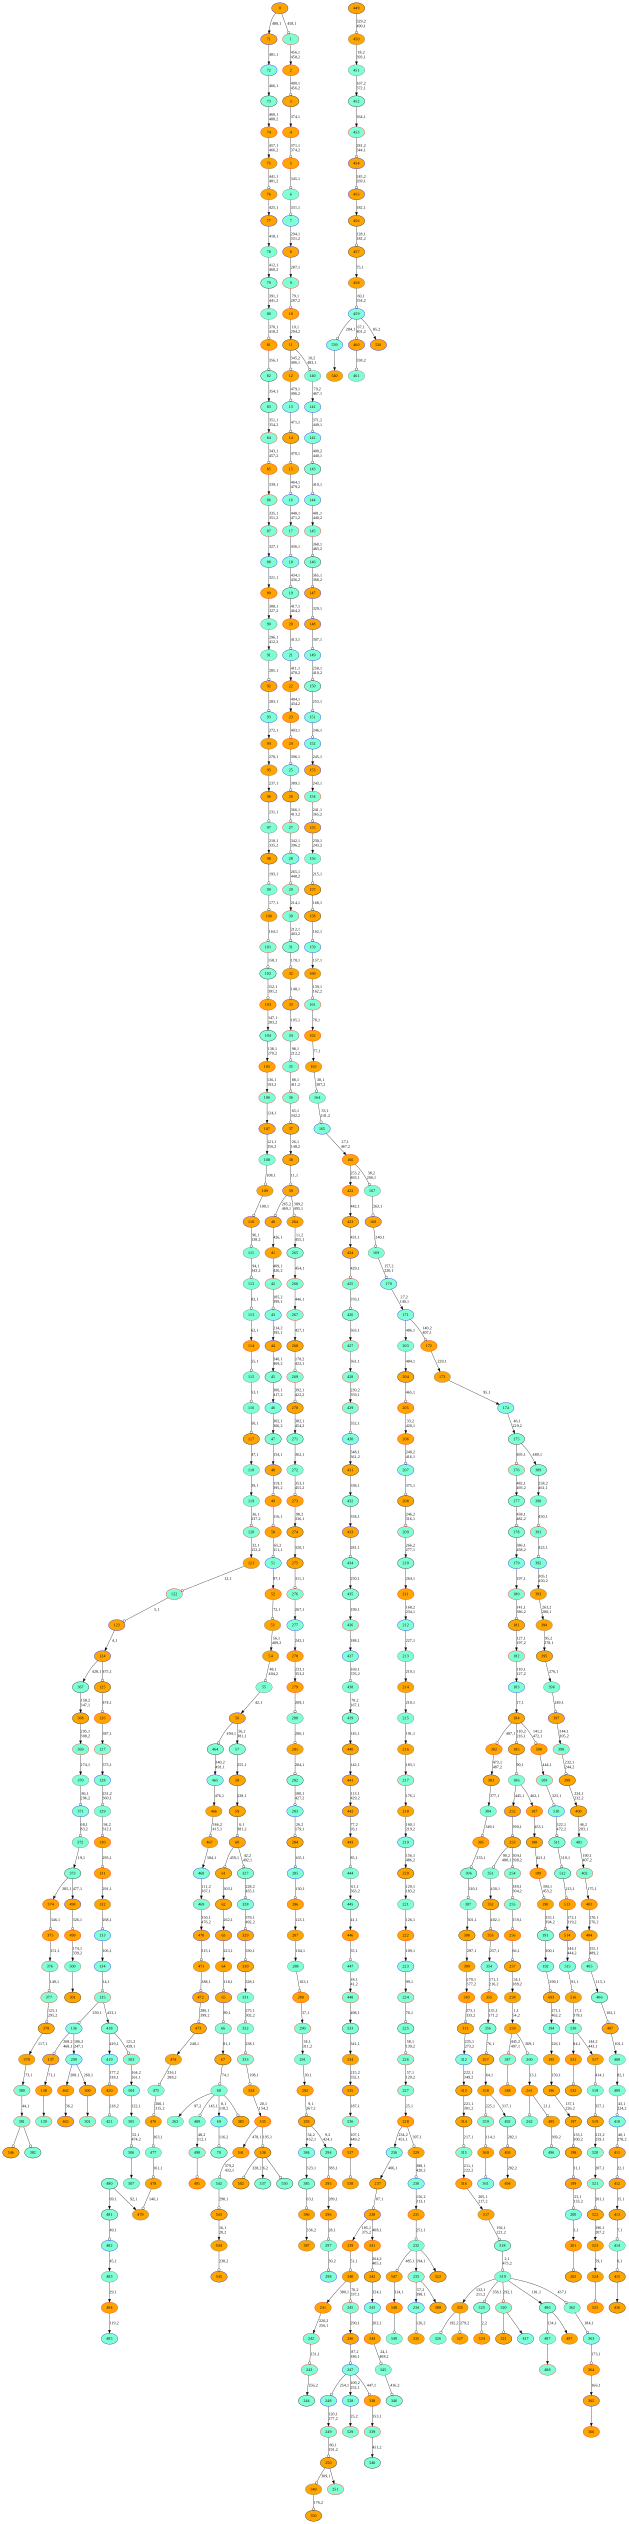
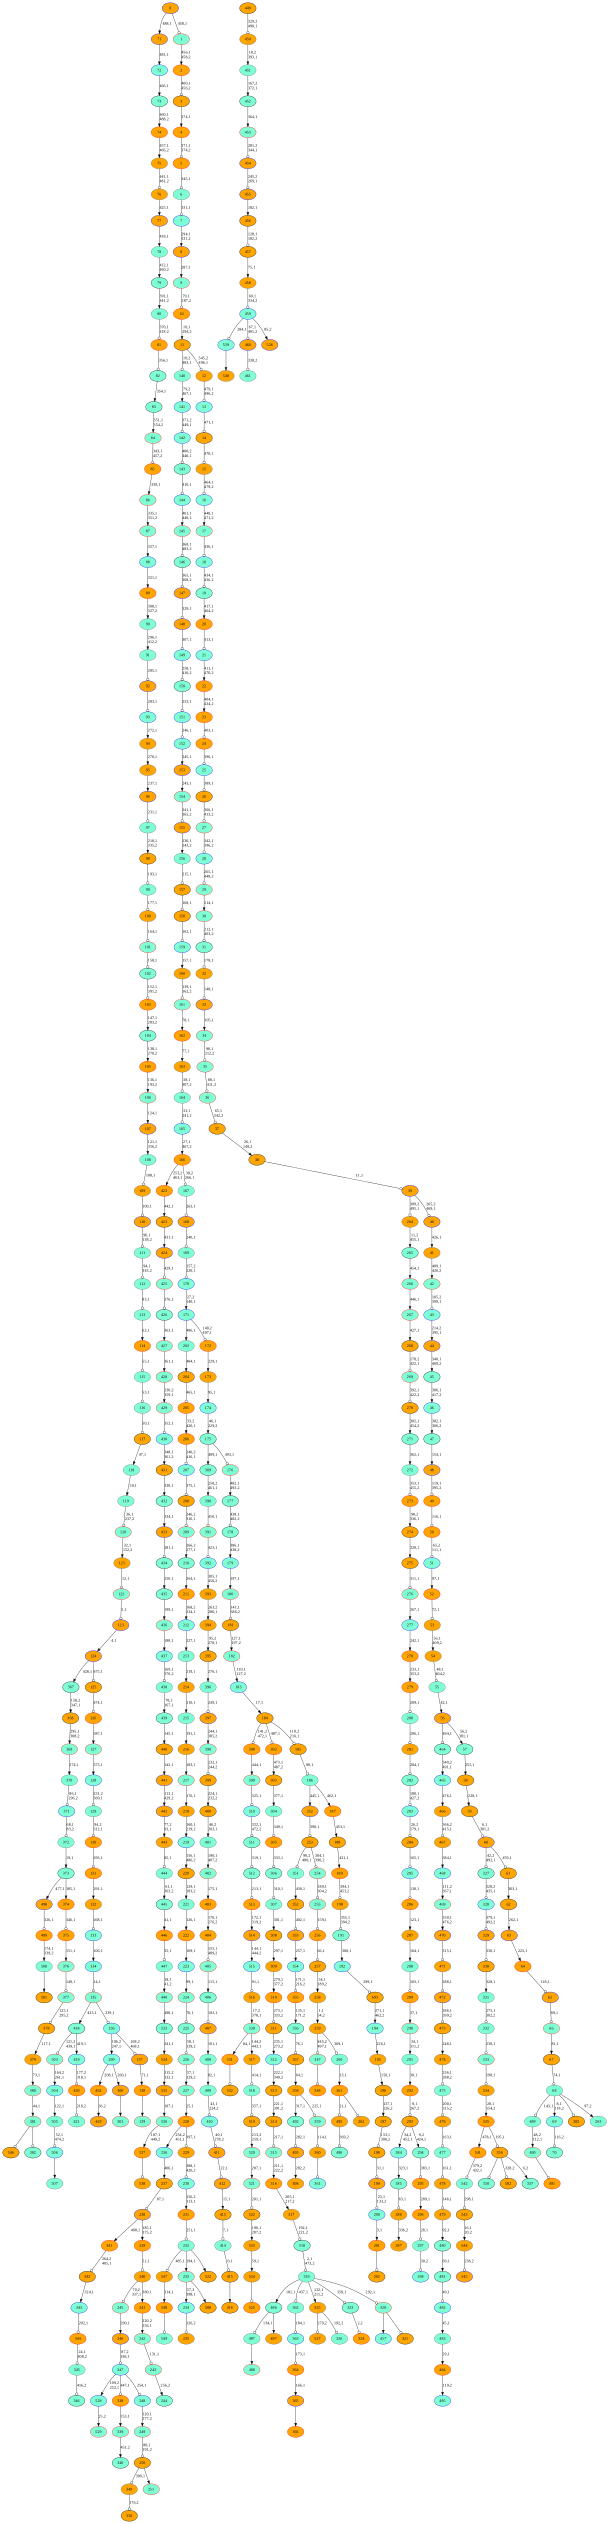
node "262": fillcolor aquamarine -> orange
edge "480" -> "479": reversed
